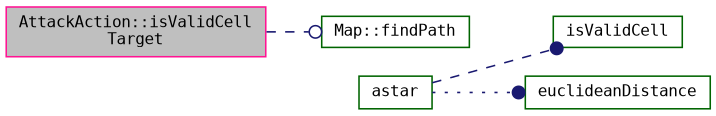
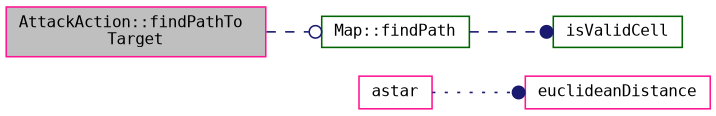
node "AttackAction::isValidCell Target": label "AttackAction::isValidCell Target" -> "AttackAction::findPathTo Target"
edge "astar" -> "isValidCell": now "Map::findPath" -> "isValidCell"
node "astar": color darkgreen -> deeppink
node "euclideanDistance": color darkgreen -> deeppink
